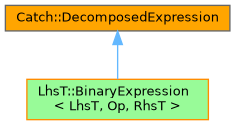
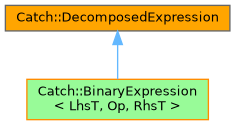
node "LhsT::BinaryExpression < LhsT, Op, RhsT >": label "LhsT::BinaryExpression < LhsT, Op, RhsT >" -> "Catch::BinaryExpression < LhsT, Op, RhsT >"
